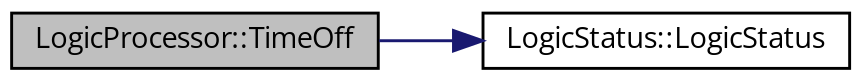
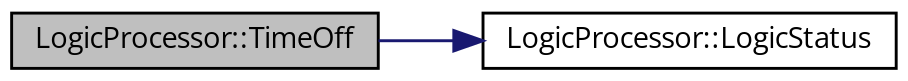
node "LogicStatus::LogicStatus": label "LogicStatus::LogicStatus" -> "LogicProcessor::LogicStatus"
